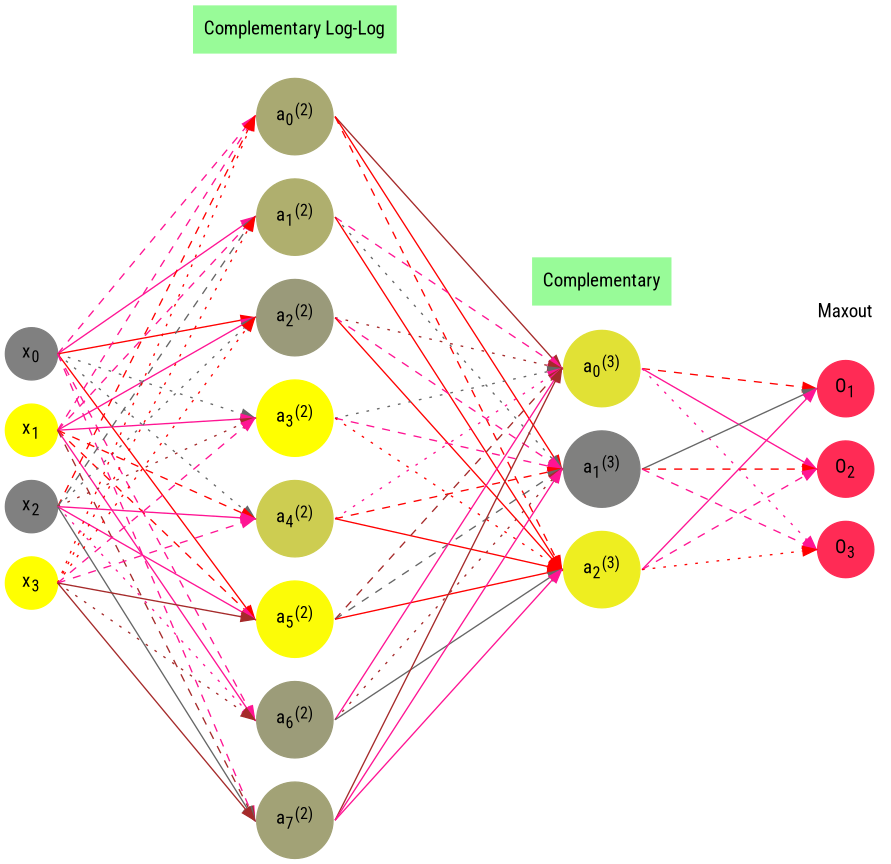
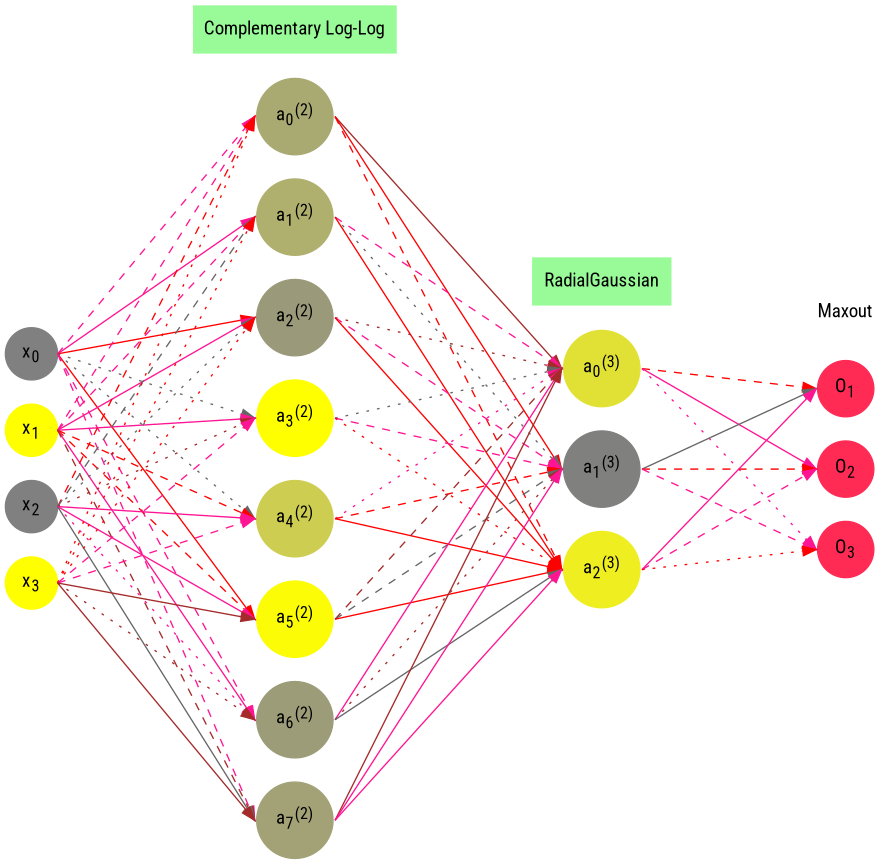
node "Complementary": label "Complementary" -> "RadialGaussian"
